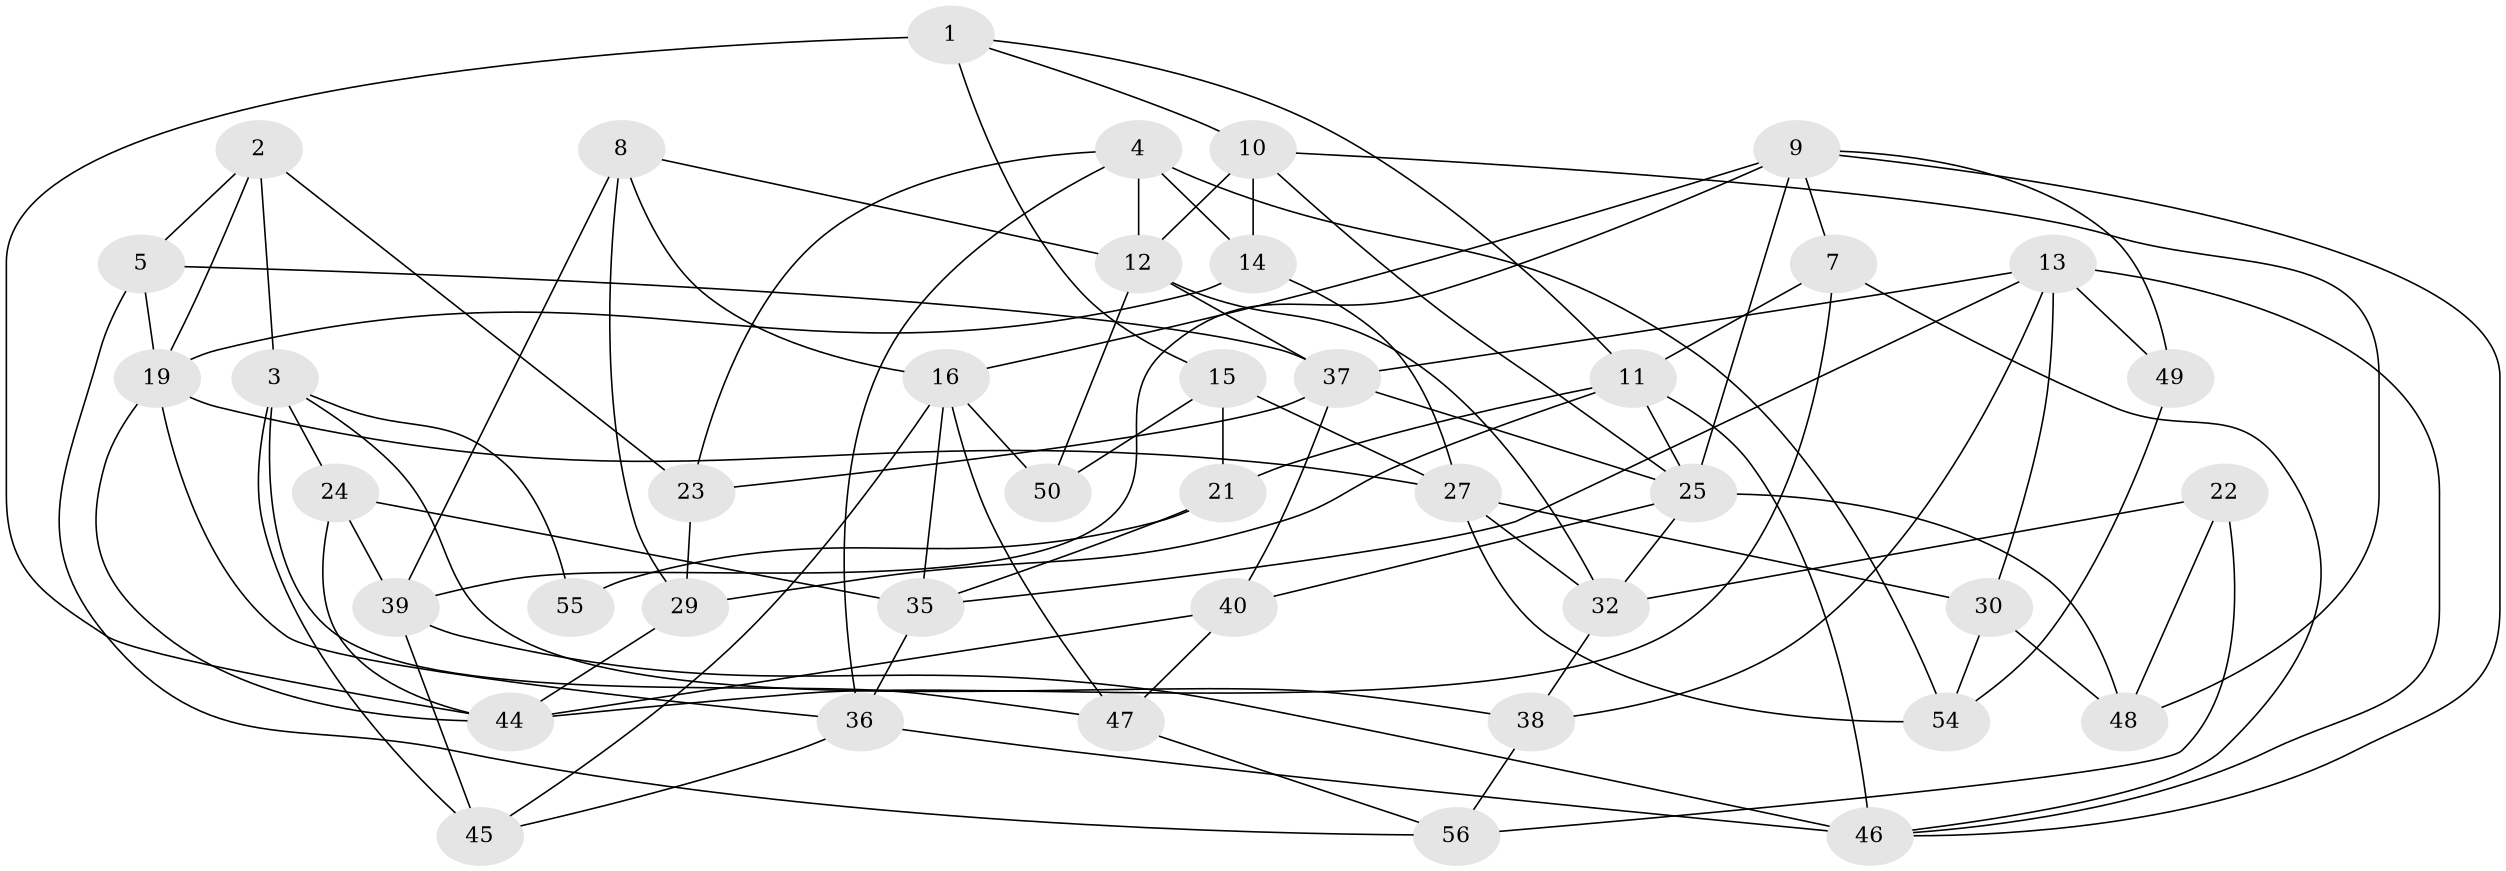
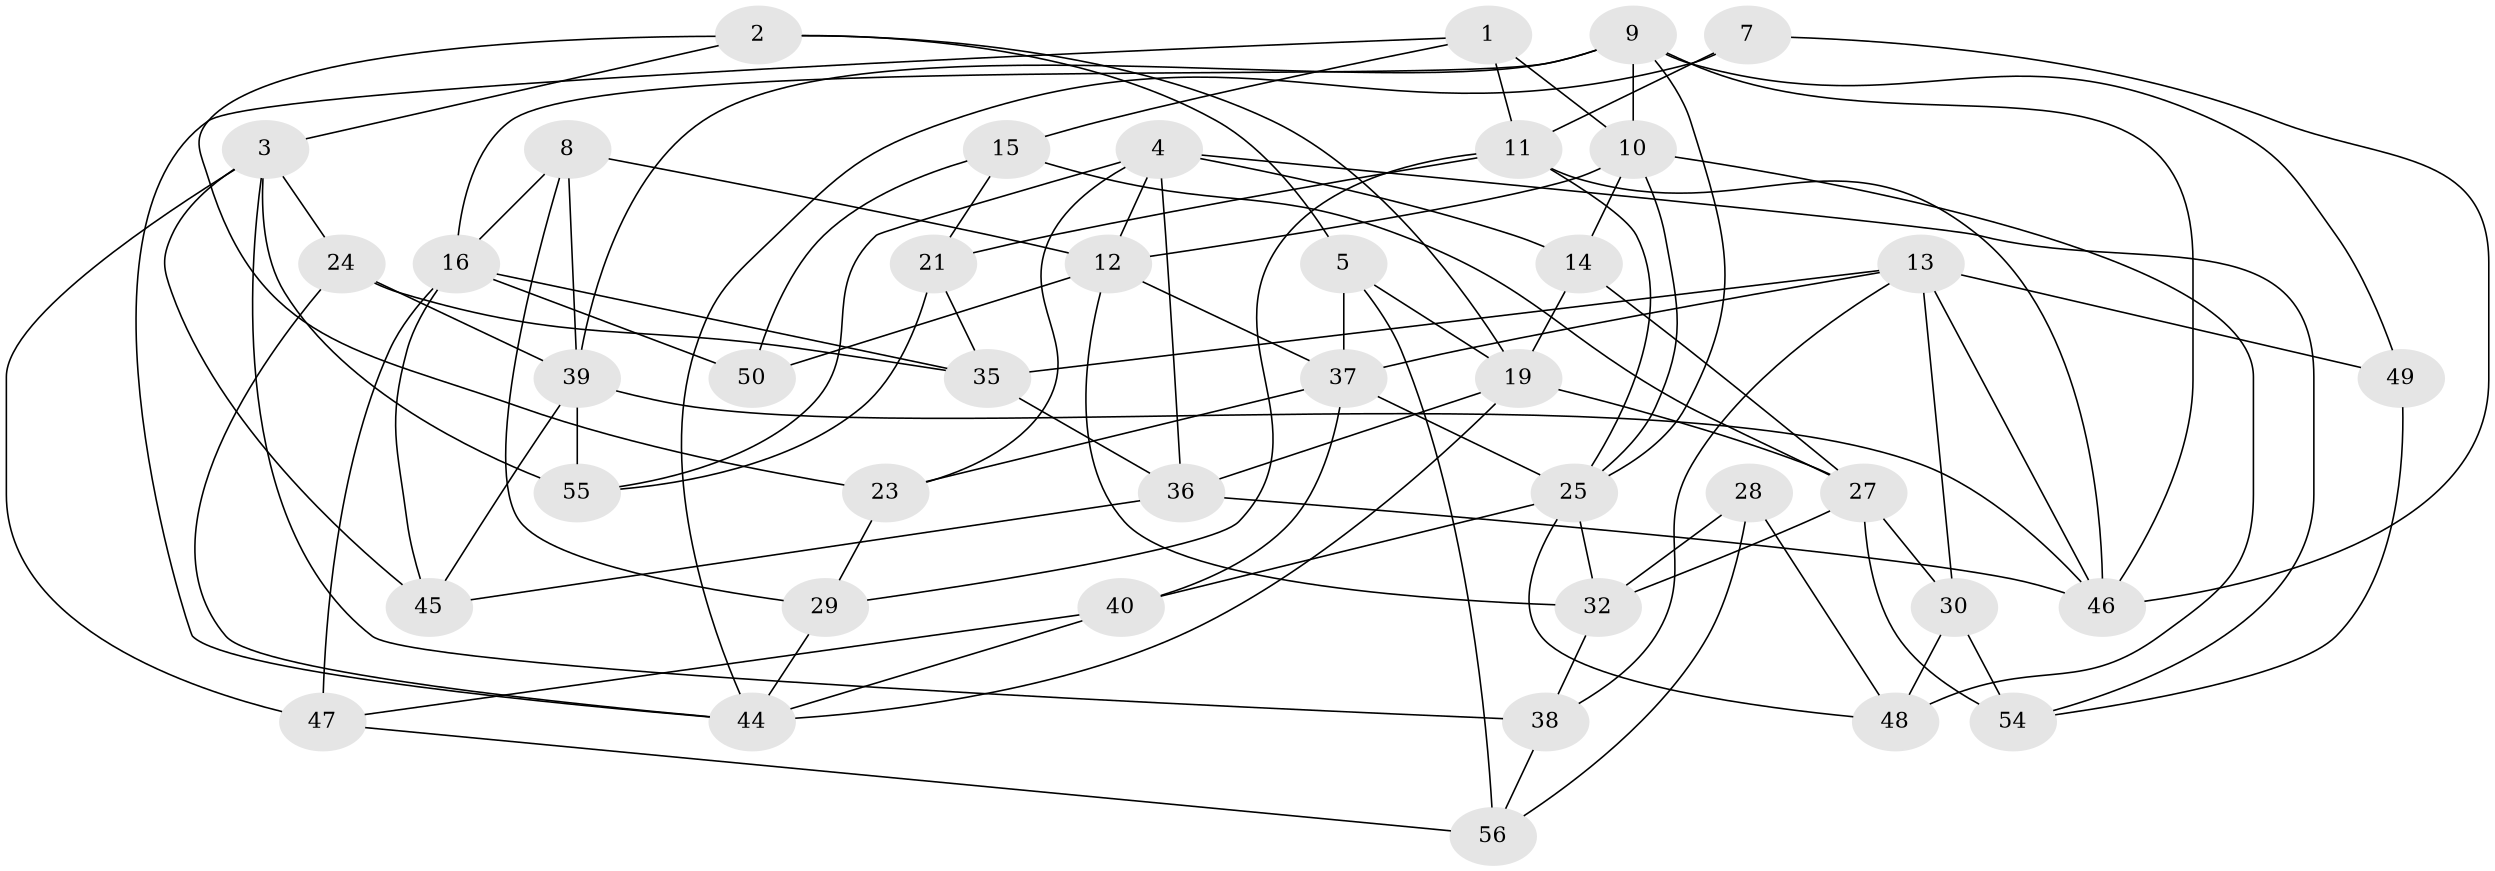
edge "9" -- "7": now "9" -- "10"
edge "4" -- "55": added
edge "39" -- "55": added
node "22": label "22" -> "28"
